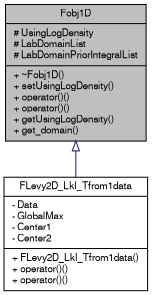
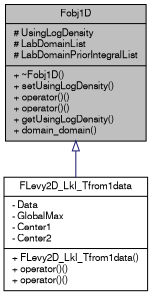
node "Fobj1D": text "+ get_domain()" -> "+ domain_domain()"
